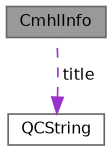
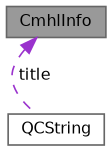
edge "CmhlInfo" -> "QCString": reversed
